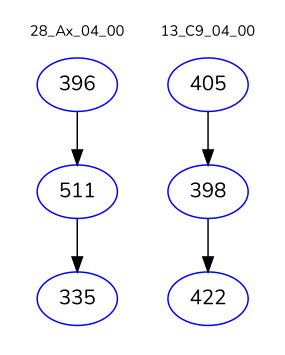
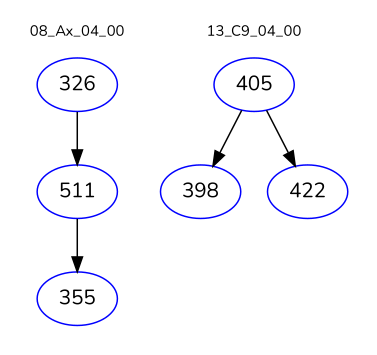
cluster "28_Ax_04_00": label "28_Ax_04_00" -> "08_Ax_04_00"
node "396": label "396" -> "326"
edge "398" -> "422": now "405" -> "422"
node "335": label "335" -> "355"
